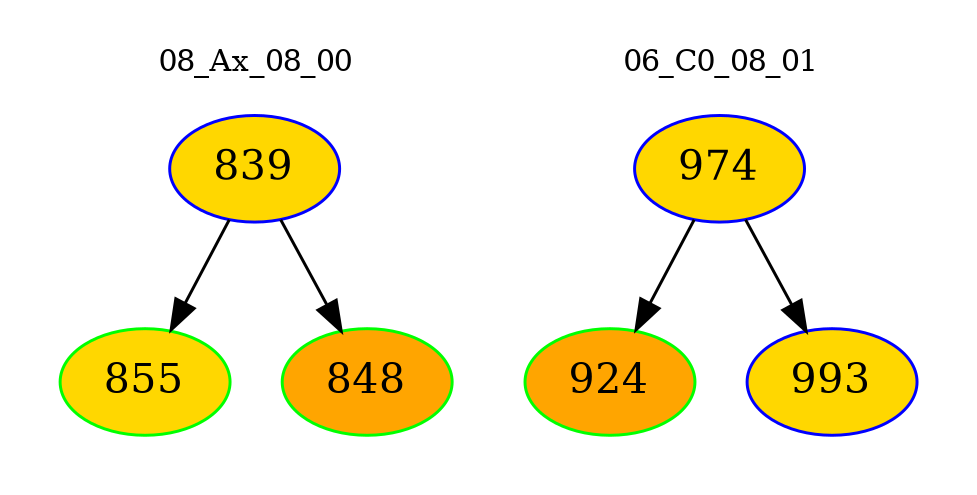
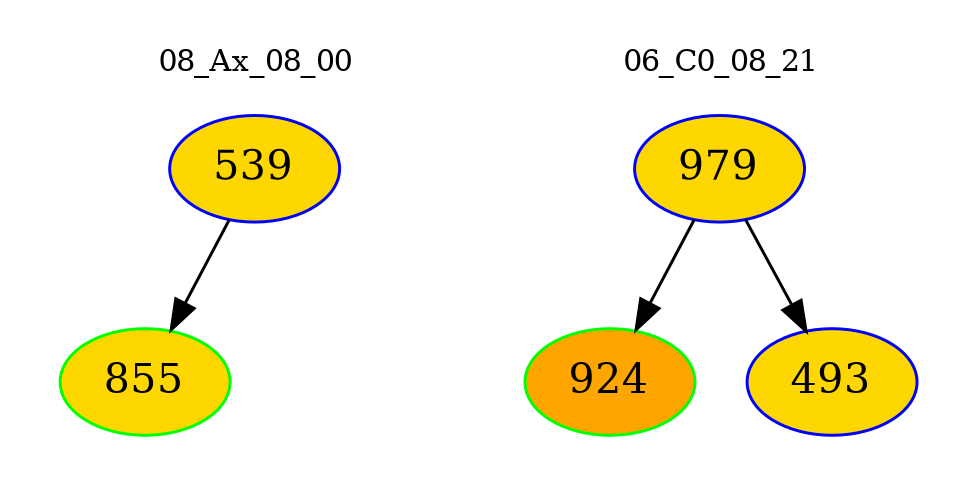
cluster "06_C0_08_01": label "06_C0_08_01" -> "06_C0_08_21"
node "839": label "839" -> "539"
node "974": label "974" -> "979"
node "848": removed
node "993": label "993" -> "493"
